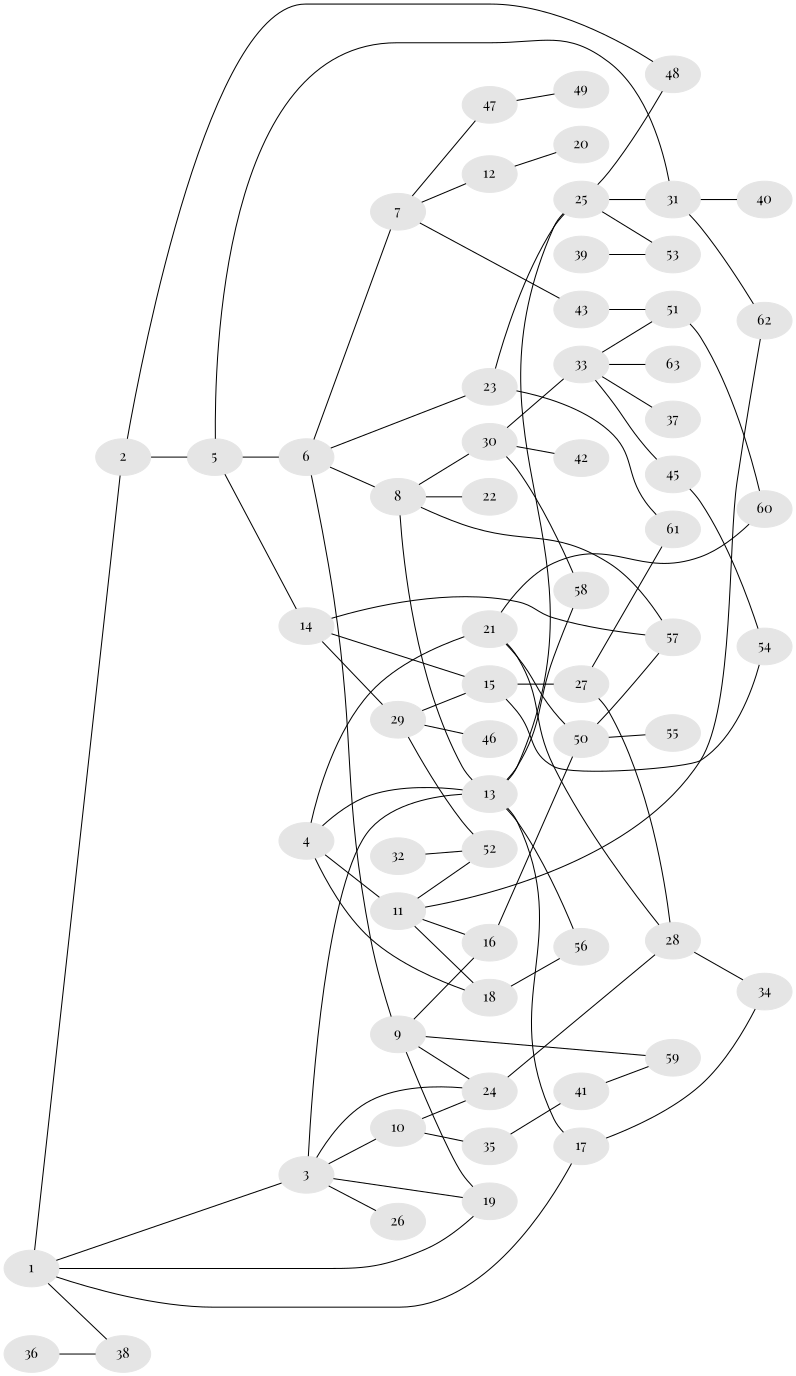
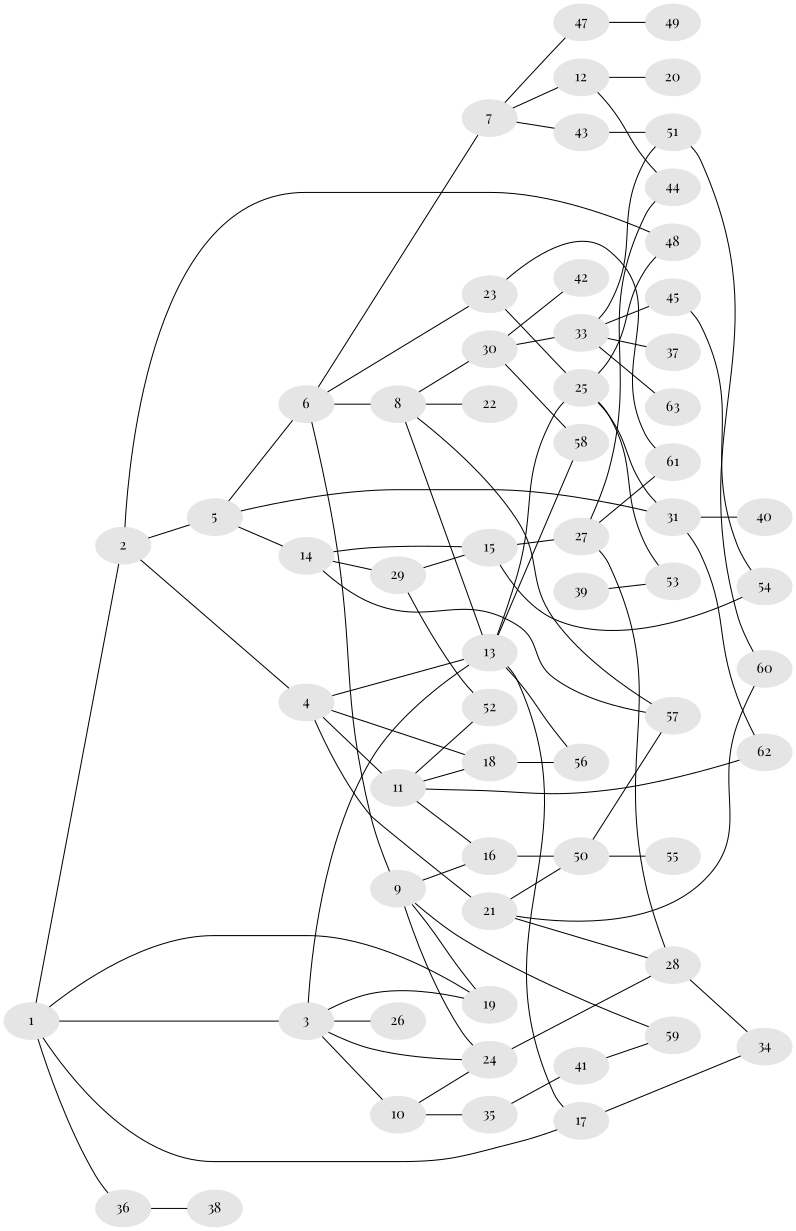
node "44": added
edge "2" -- "4": added
node "46": removed
node "32": removed
edge "1" -- "38": now "1" -- "36"
